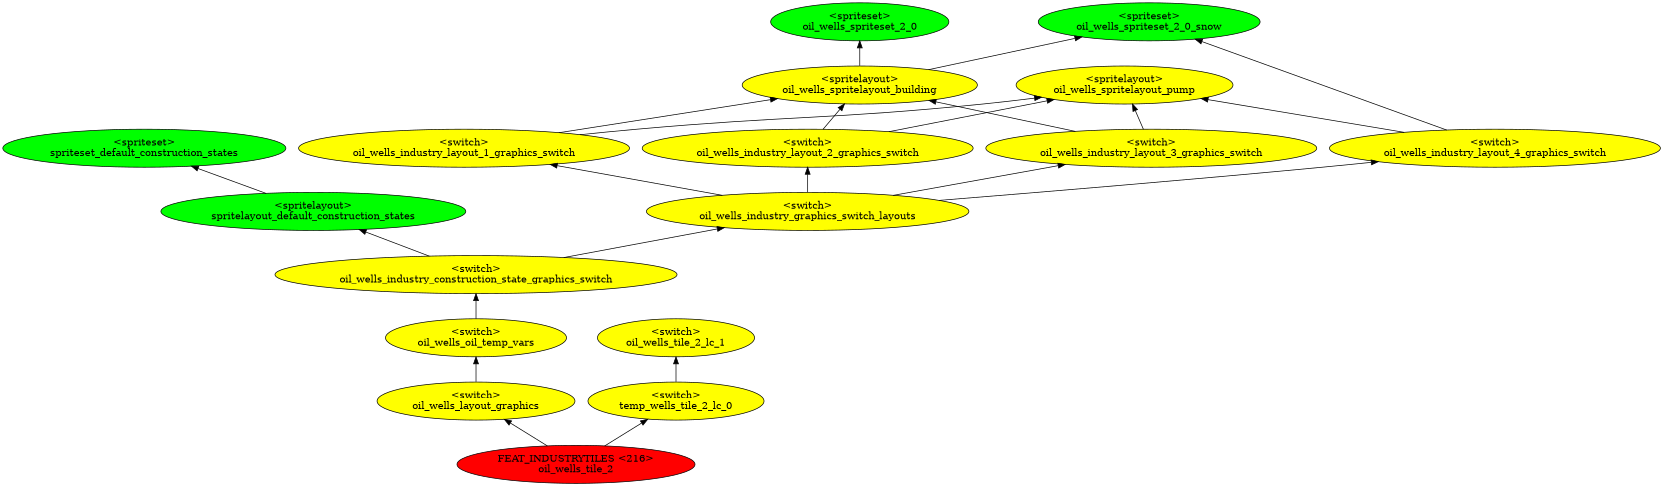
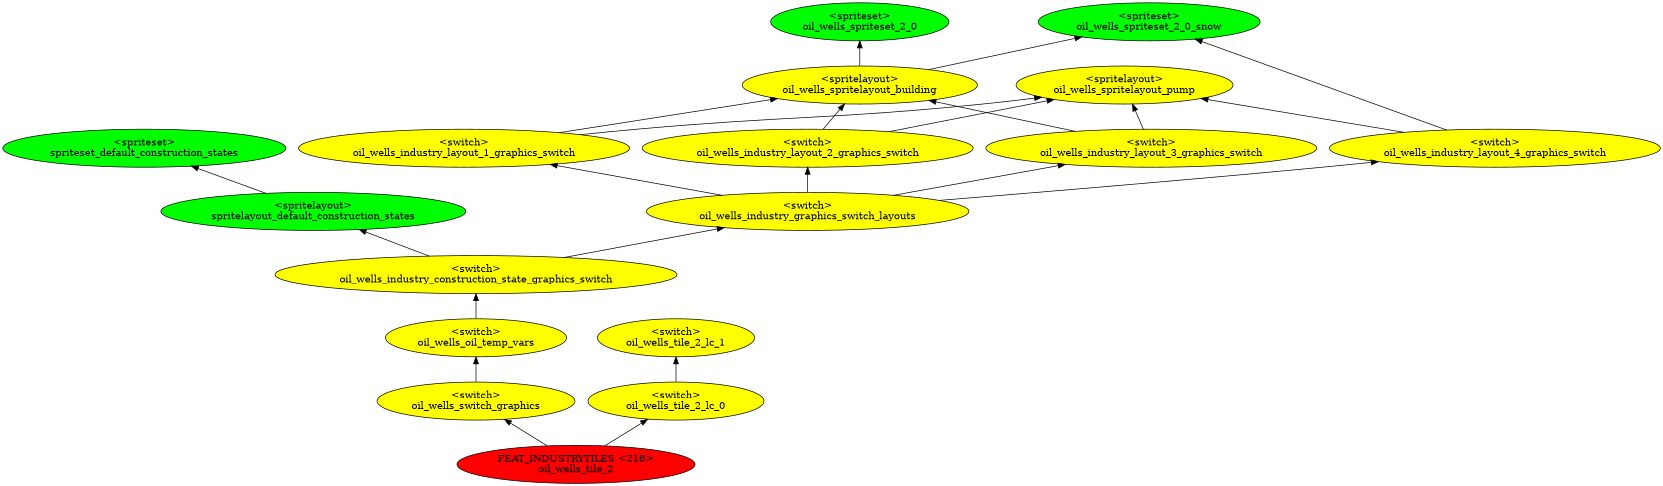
node "<switch> oil_wells_layout_graphics": label "<switch> oil_wells_layout_graphics" -> "<switch> oil_wells_switch_graphics"
node "<switch> temp_wells_tile_2_lc_0": label "<switch> temp_wells_tile_2_lc_0" -> "<switch> oil_wells_tile_2_lc_0"
